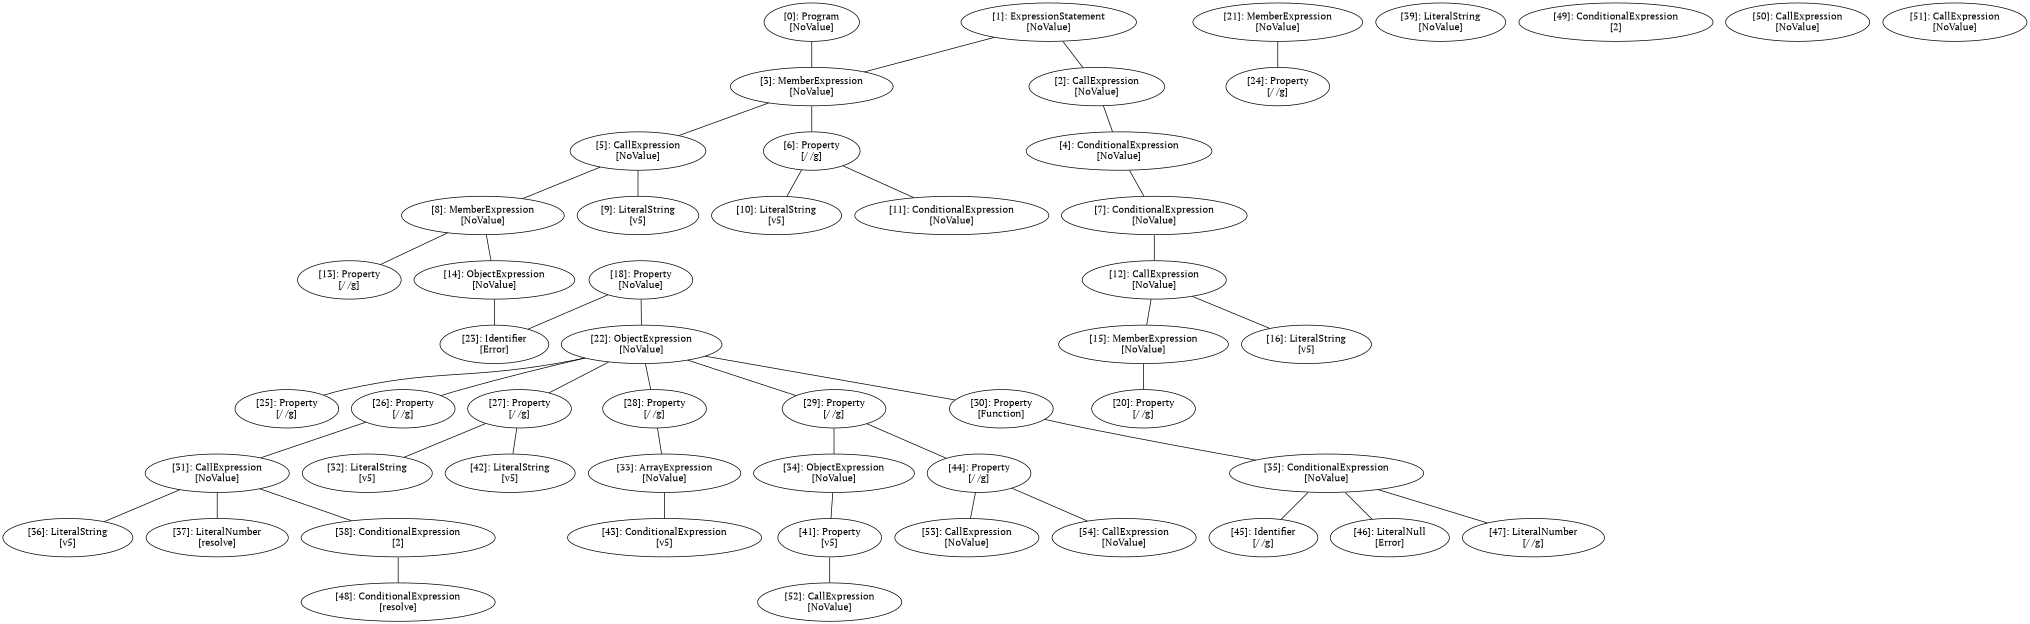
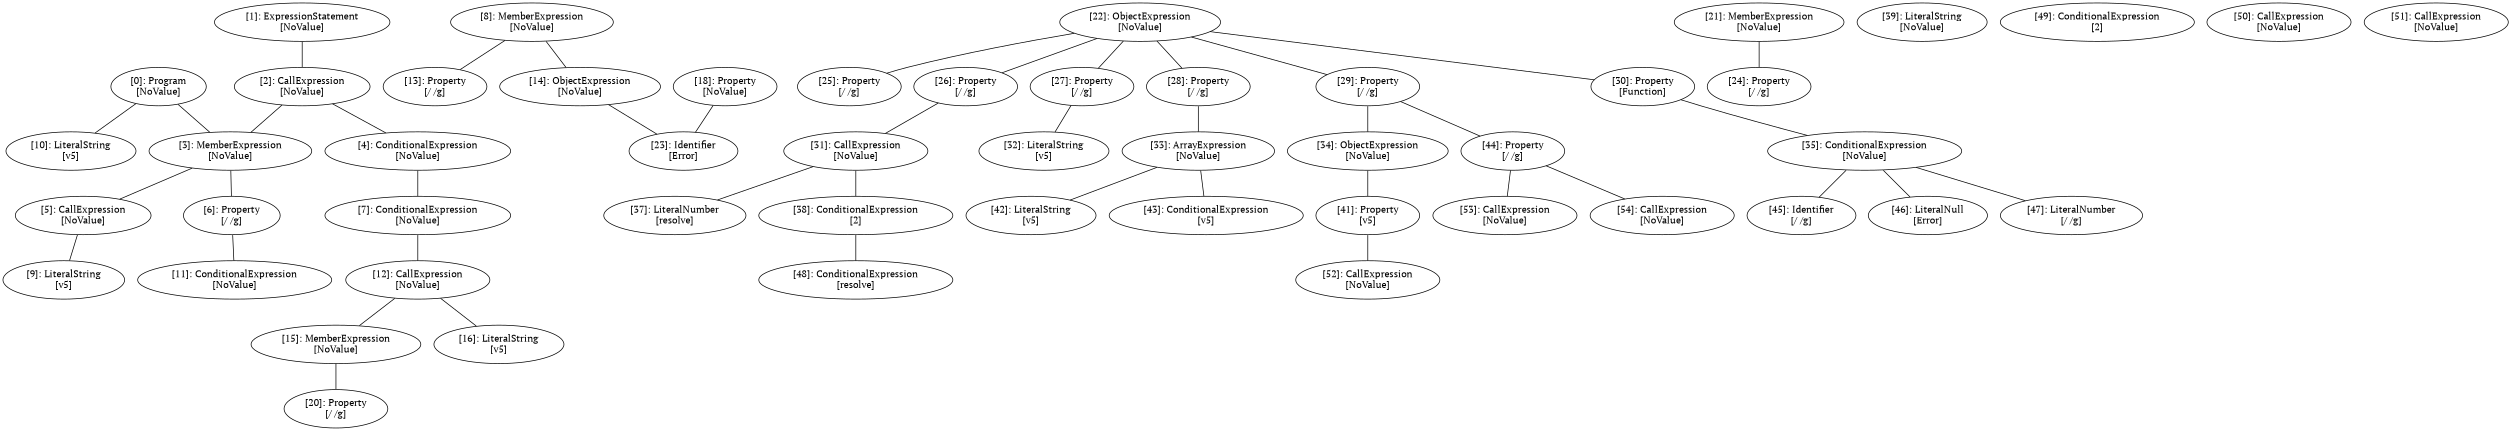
edge "[1]: ExpressionStatement [NoValue]" -- "[3]: MemberExpression [NoValue]": now "[2]: CallExpression [NoValue]" -- "[3]: MemberExpression [NoValue]"
edge "[5]: CallExpression [NoValue]" -- "[8]: MemberExpression [NoValue]": removed
edge "[6]: Property [/ /g]" -- "[10]: LiteralString [v5]": now "[0]: Program [NoValue]" -- "[10]: LiteralString [v5]"
edge "[18]: Property [NoValue]" -- "[22]: ObjectExpression [NoValue]": removed
edge "[27]: Property [/ /g]" -- "[42]: LiteralString [v5]": now "[33]: ArrayExpression [NoValue]" -- "[42]: LiteralString [v5]"
node "[36]: LiteralString [v5]": removed
